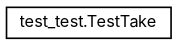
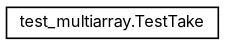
node "test_test.TestTake": label "test_test.TestTake" -> "test_multiarray.TestTake"
